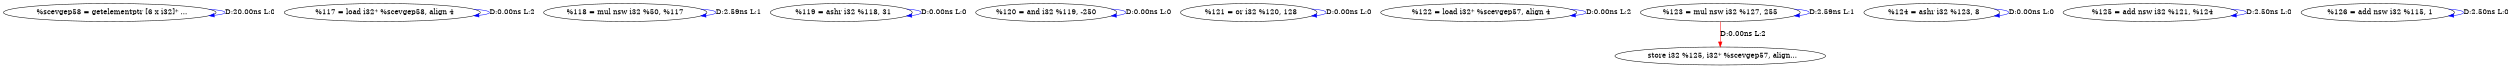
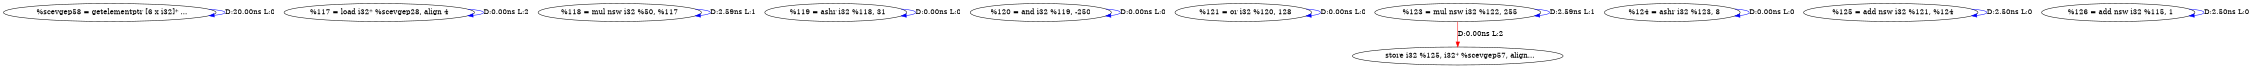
node "%117 = load i32* %scevgep58, align 4": label "%117 = load i32* %scevgep58, align 4" -> "%117 = load i32* %scevgep28, align 4"
node "%122 = load i32* %scevgep57, align 4": removed
node "%123 = mul nsw i32 %127, 255": label "%123 = mul nsw i32 %127, 255" -> "%123 = mul nsw i32 %122, 255"
